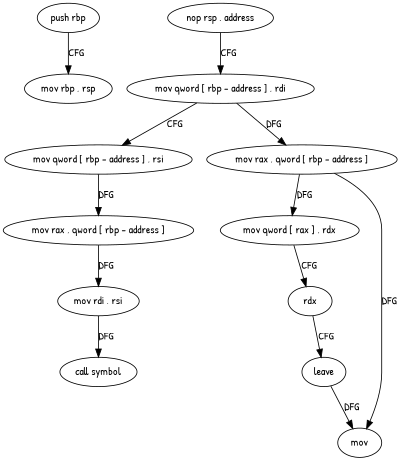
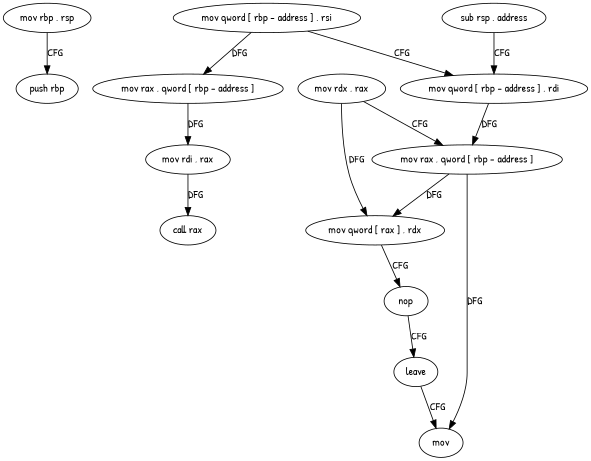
node "nop rsp , address": label "nop rsp , address" -> "sub rsp , address"
edge "push rbp" -> "mov rbp , rsp": reversed
node "mov rdx , rax": added
edge "mov qword [ rbp - address ] , rdi" -> "mov qword [ rbp - address ] , rsi": reversed
node "mov rdi , rsi": label "mov rdi , rsi" -> "mov rdi , rax"
node "rdx": label "rdx" -> "nop"
node "call symbol": label "call symbol" -> "call rax"
edge "leave" -> "mov": label "DFG" -> "CFG"
